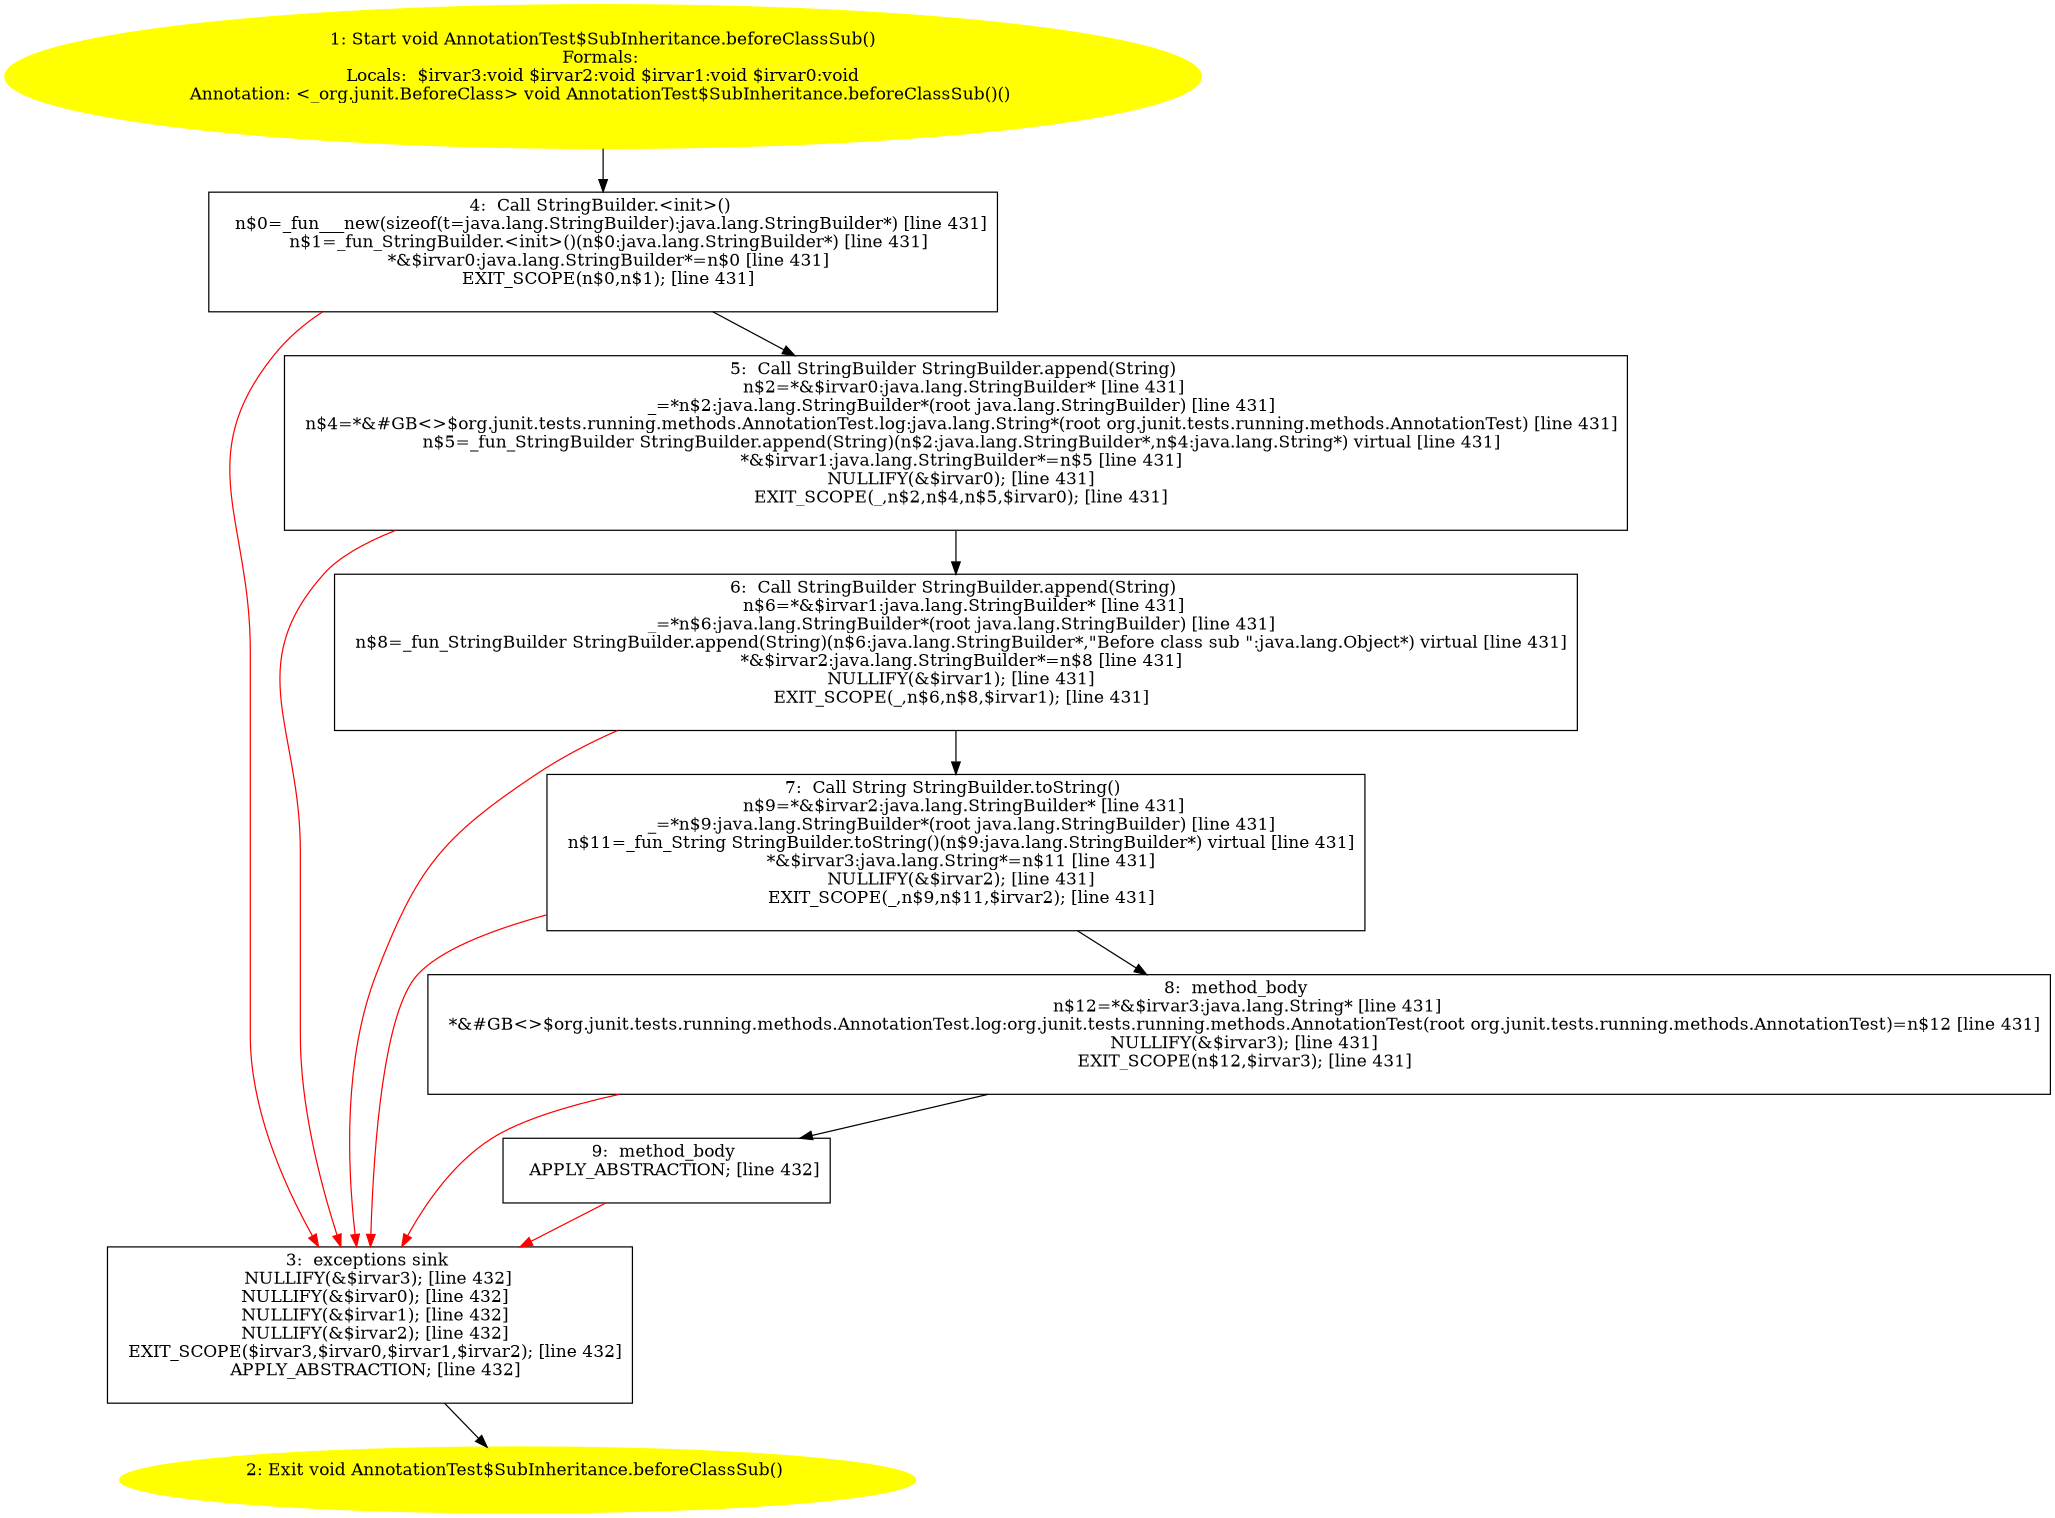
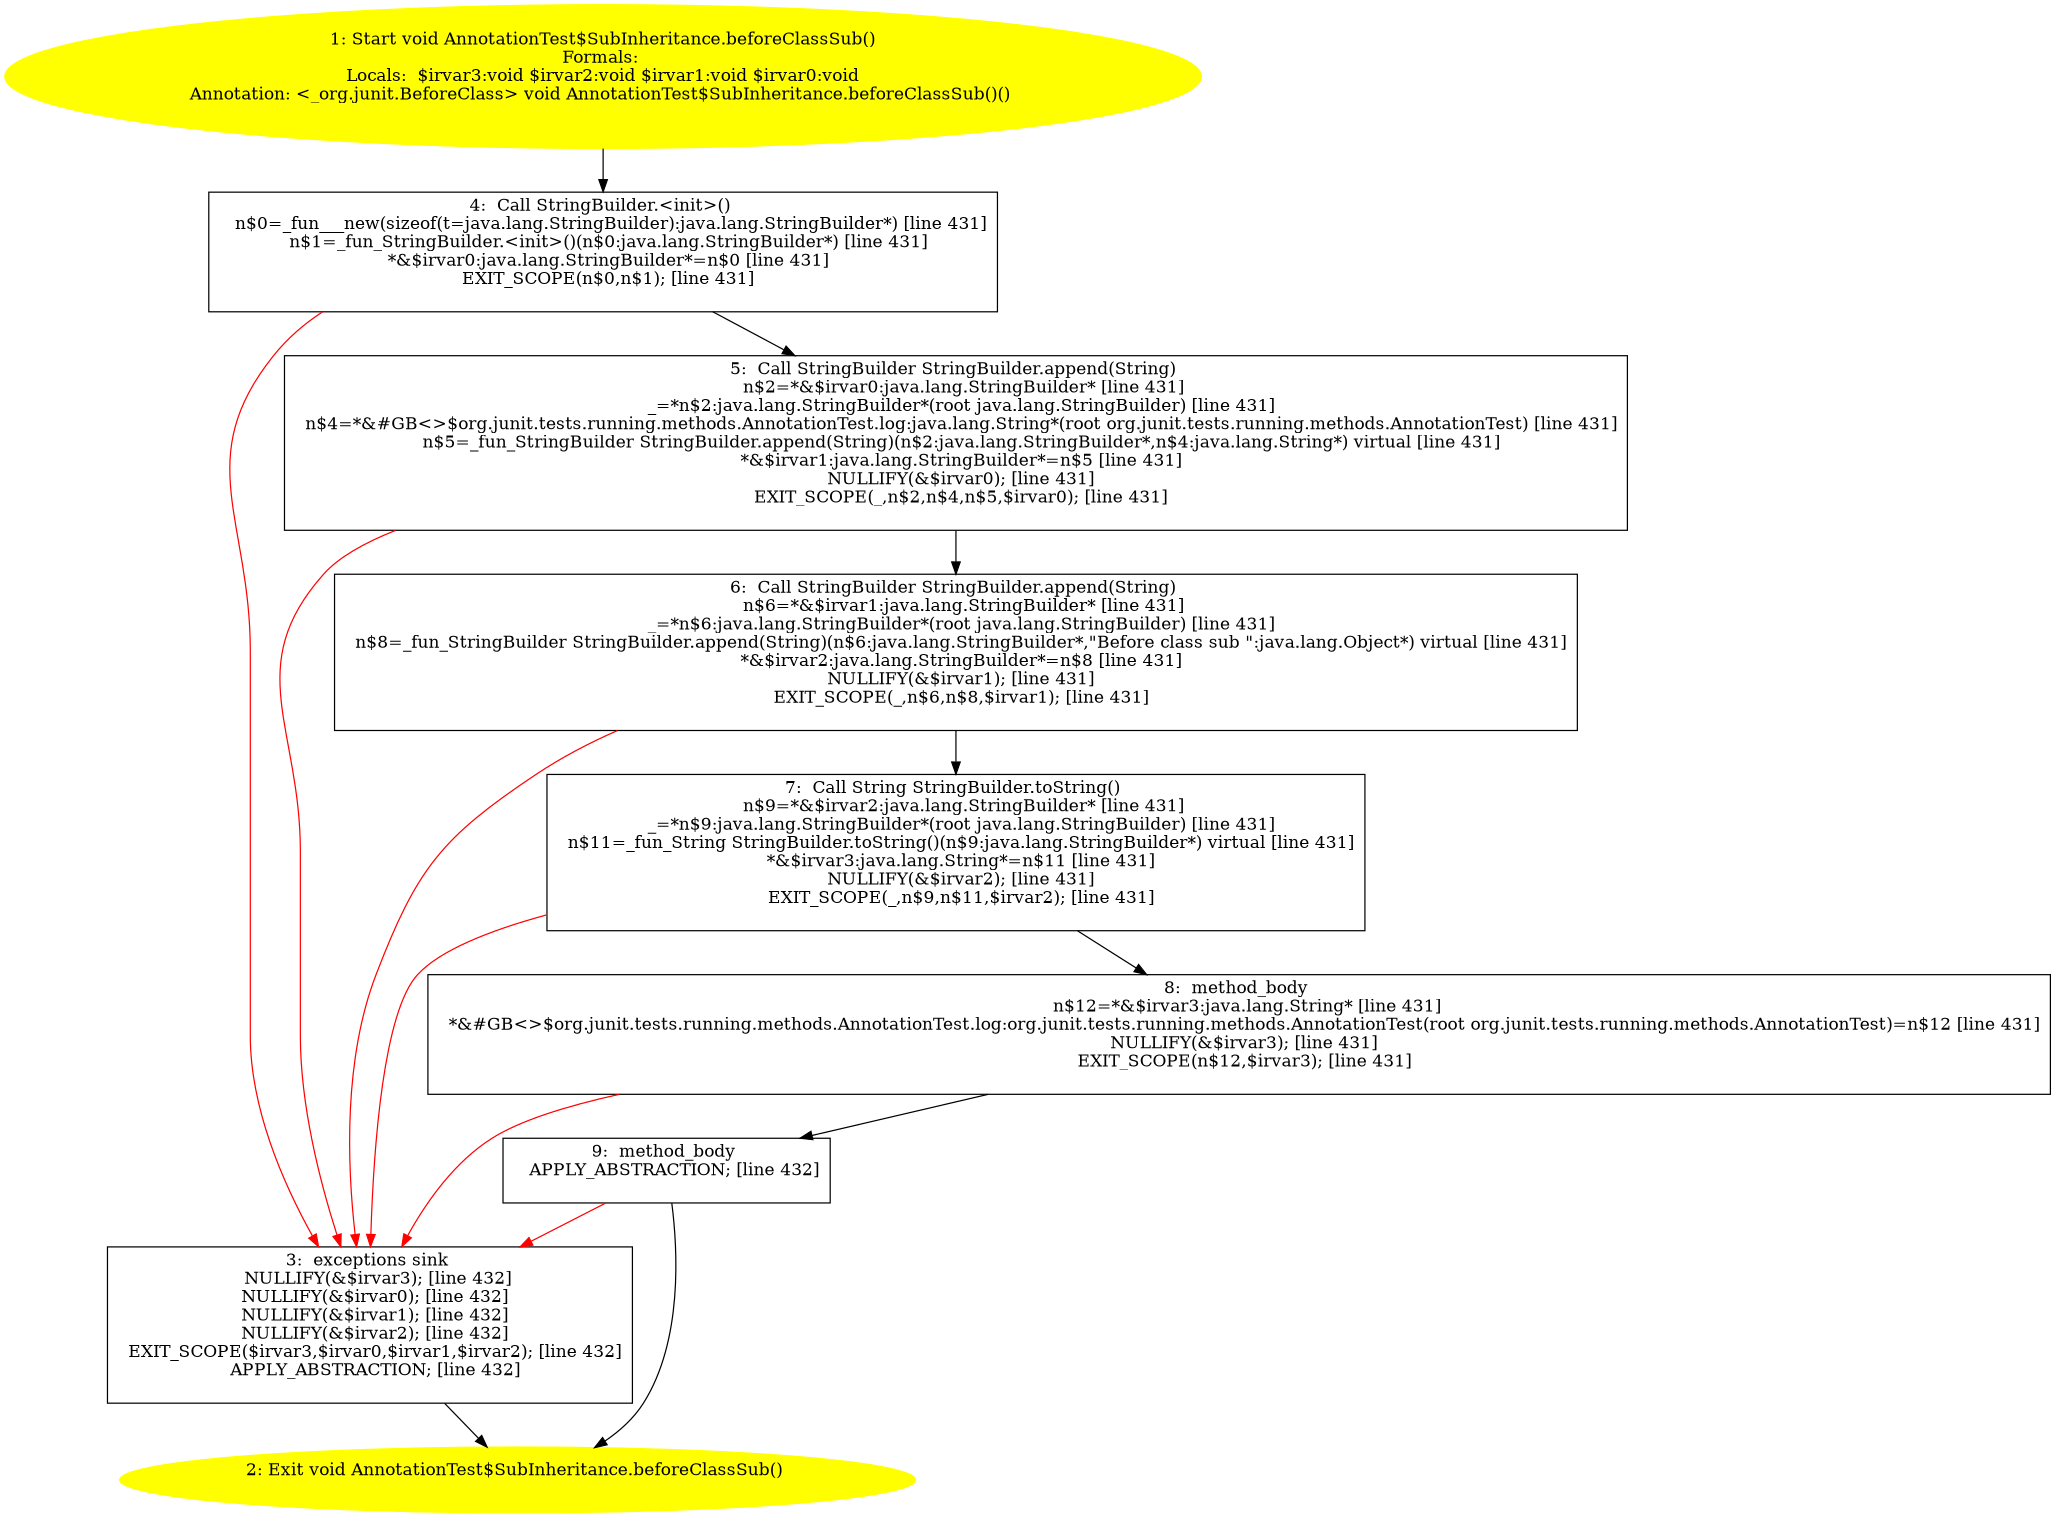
edge "9:  method_body APPLY_ABSTRACTION; [line 432]" -> "2: Exit void AnnotationTest$SubInheritance.beforeClassSub()": added
